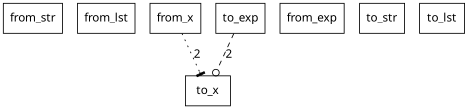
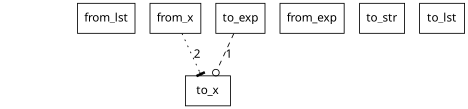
node "from_str": removed
edge "to_exp" -> "to_x": label "2" -> "1"
